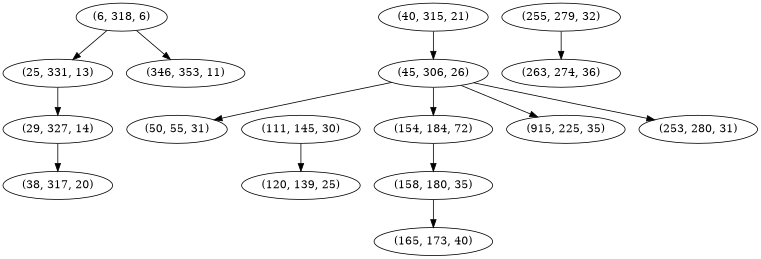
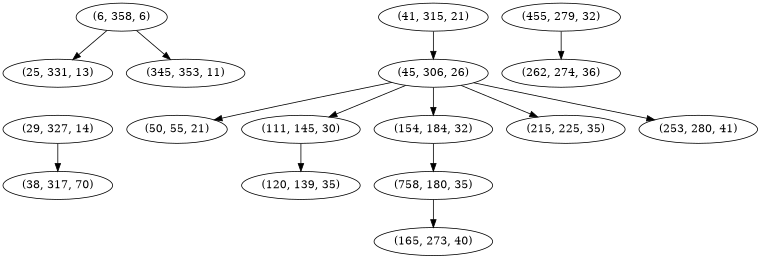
node "(6, 318, 6)": label "(6, 318, 6)" -> "(6, 358, 6)"
node "(40, 315, 21)": label "(40, 315, 21)" -> "(41, 315, 21)"
node "(255, 279, 32)": label "(255, 279, 32)" -> "(455, 279, 32)"
node "(346, 353, 11)": label "(346, 353, 11)" -> "(345, 353, 11)"
node "(263, 274, 36)": label "(263, 274, 36)" -> "(262, 274, 36)"
edge "(25, 331, 13)" -> "(29, 327, 14)": removed
edge "(45, 306, 26)" -> "(111, 145, 30)": added
node "(50, 55, 31)": label "(50, 55, 31)" -> "(50, 55, 21)"
node "(154, 184, 72)": label "(154, 184, 72)" -> "(154, 184, 32)"
node "(915, 225, 35)": label "(915, 225, 35)" -> "(215, 225, 35)"
node "(253, 280, 31)": label "(253, 280, 31)" -> "(253, 280, 41)"
node "(38, 317, 20)": label "(38, 317, 20)" -> "(38, 317, 70)"
node "(120, 139, 25)": label "(120, 139, 25)" -> "(120, 139, 35)"
node "(158, 180, 35)": label "(158, 180, 35)" -> "(758, 180, 35)"
node "(165, 173, 40)": label "(165, 173, 40)" -> "(165, 273, 40)"
